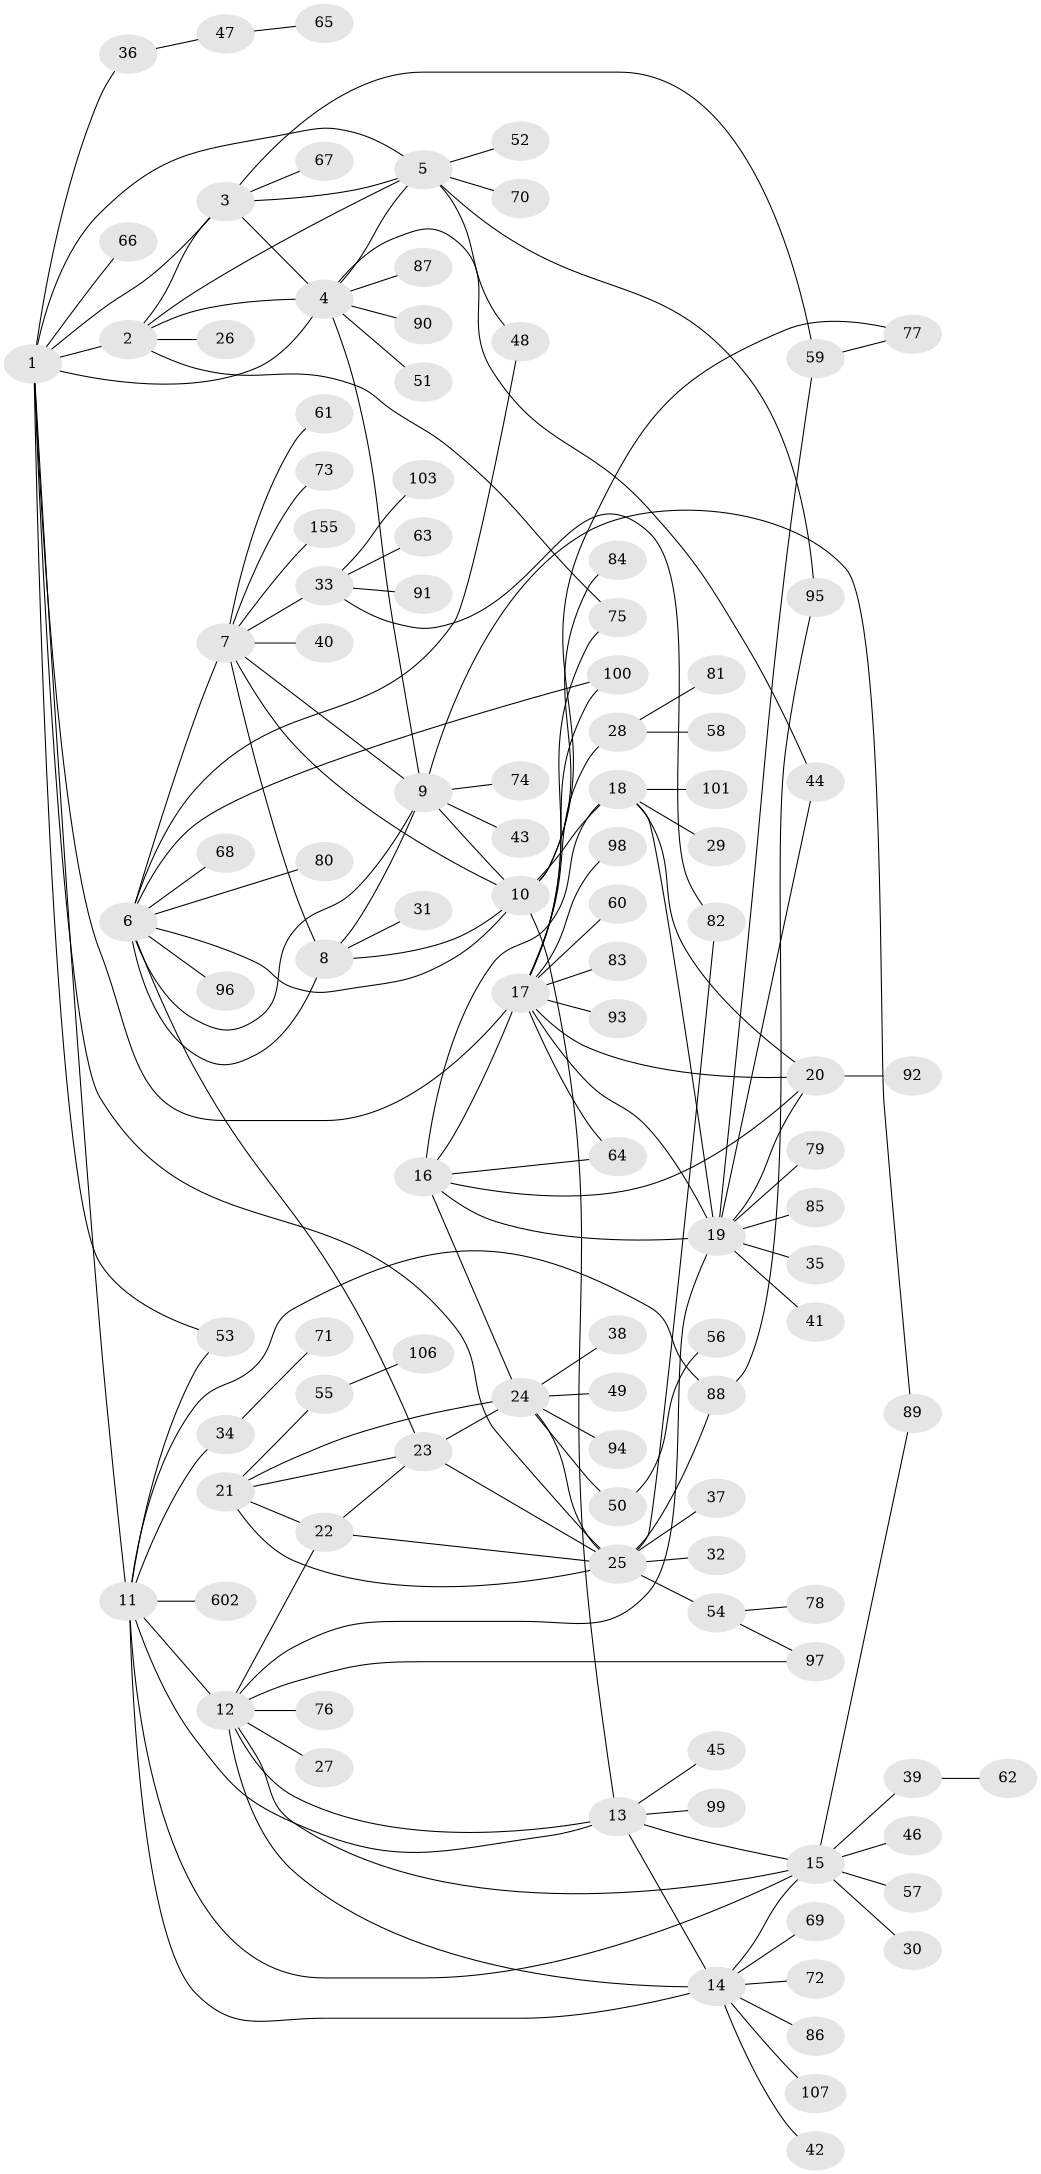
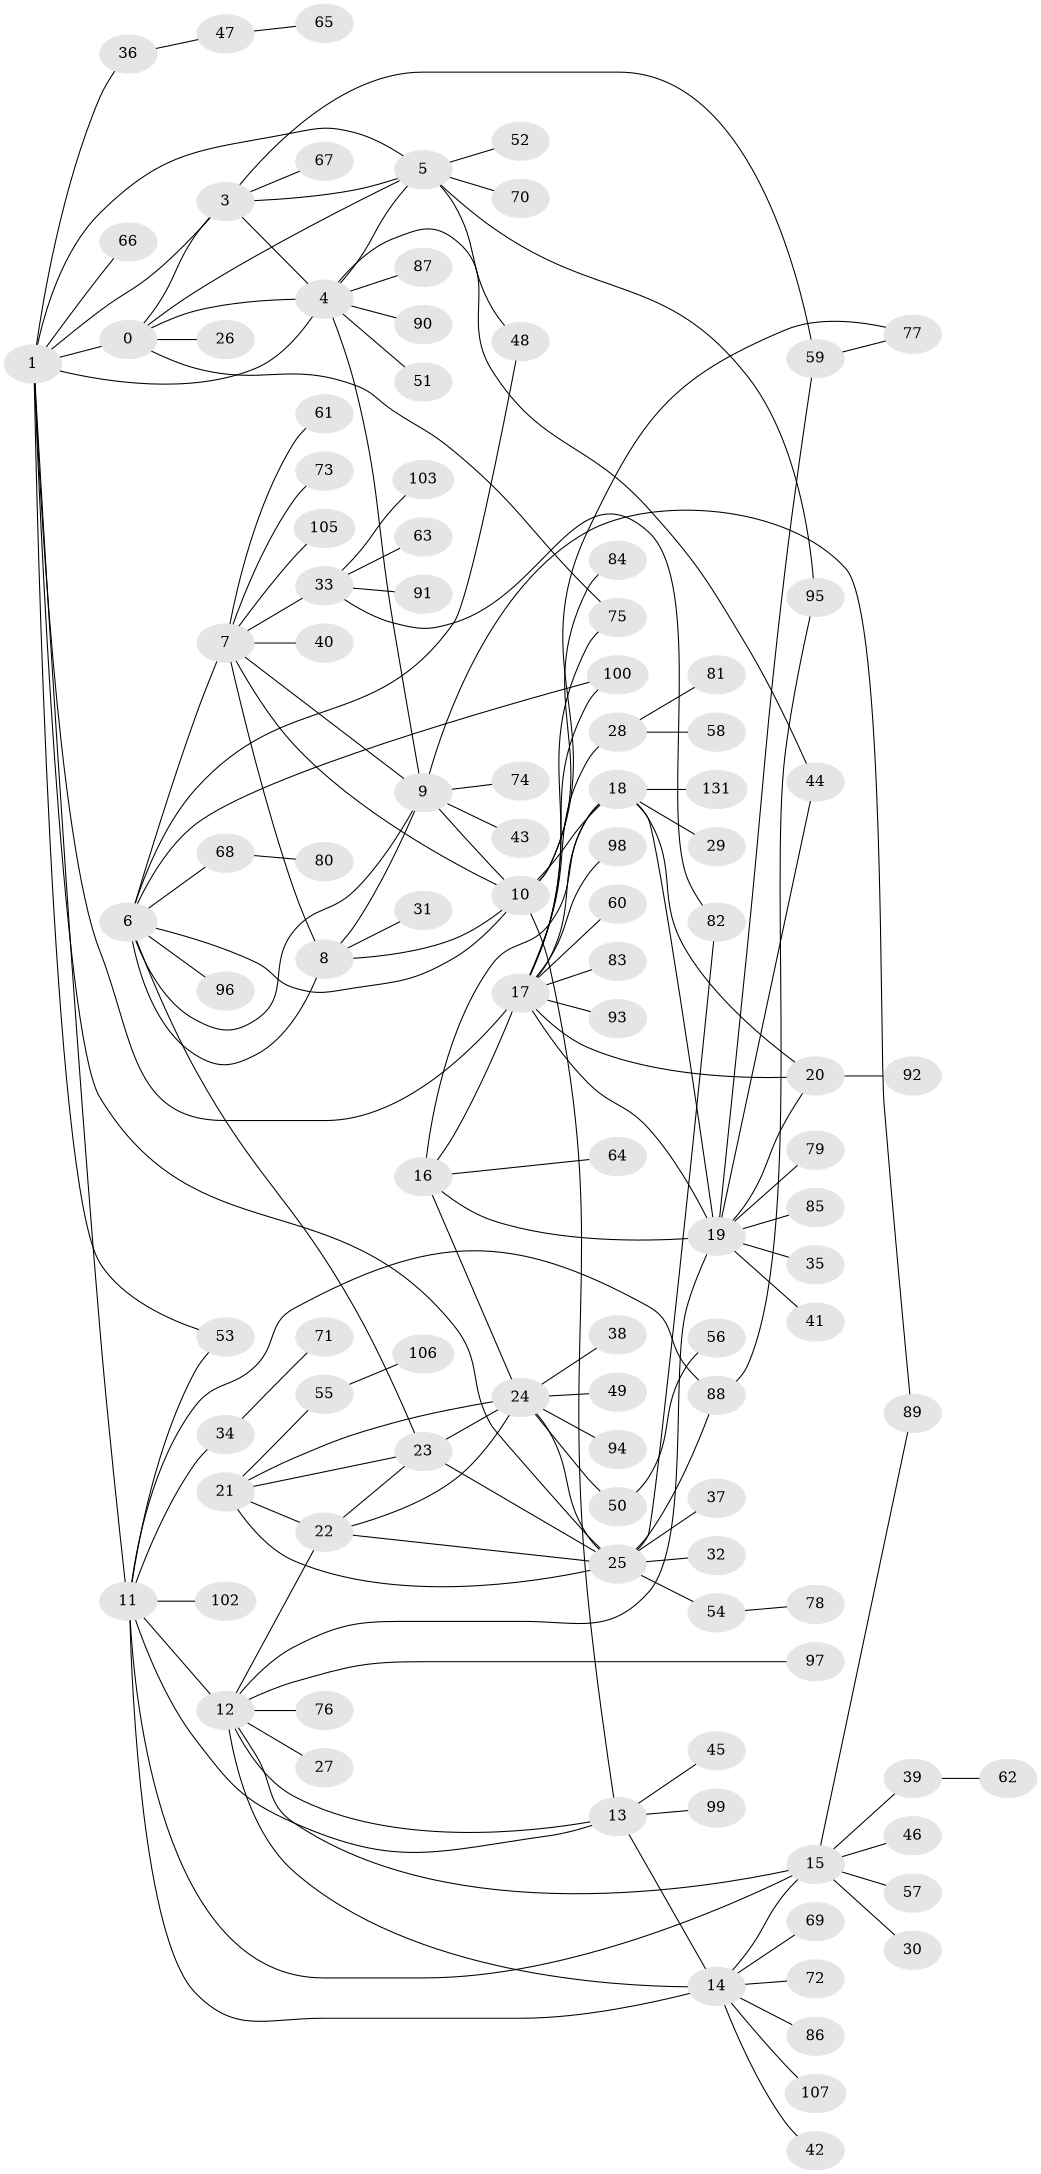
node "2": label "2" -> "0"
node "155": label "155" -> "105"
node "101": label "101" -> "131"
edge "80" -- "6": now "80" -- "68"
edge "17" -- "64": now "17" -- "18"
edge "20" -- "16": removed
edge "24" -- "22": added
node "602": label "602" -> "102"
edge "54" -- "97": removed
edge "13" -- "15": removed
